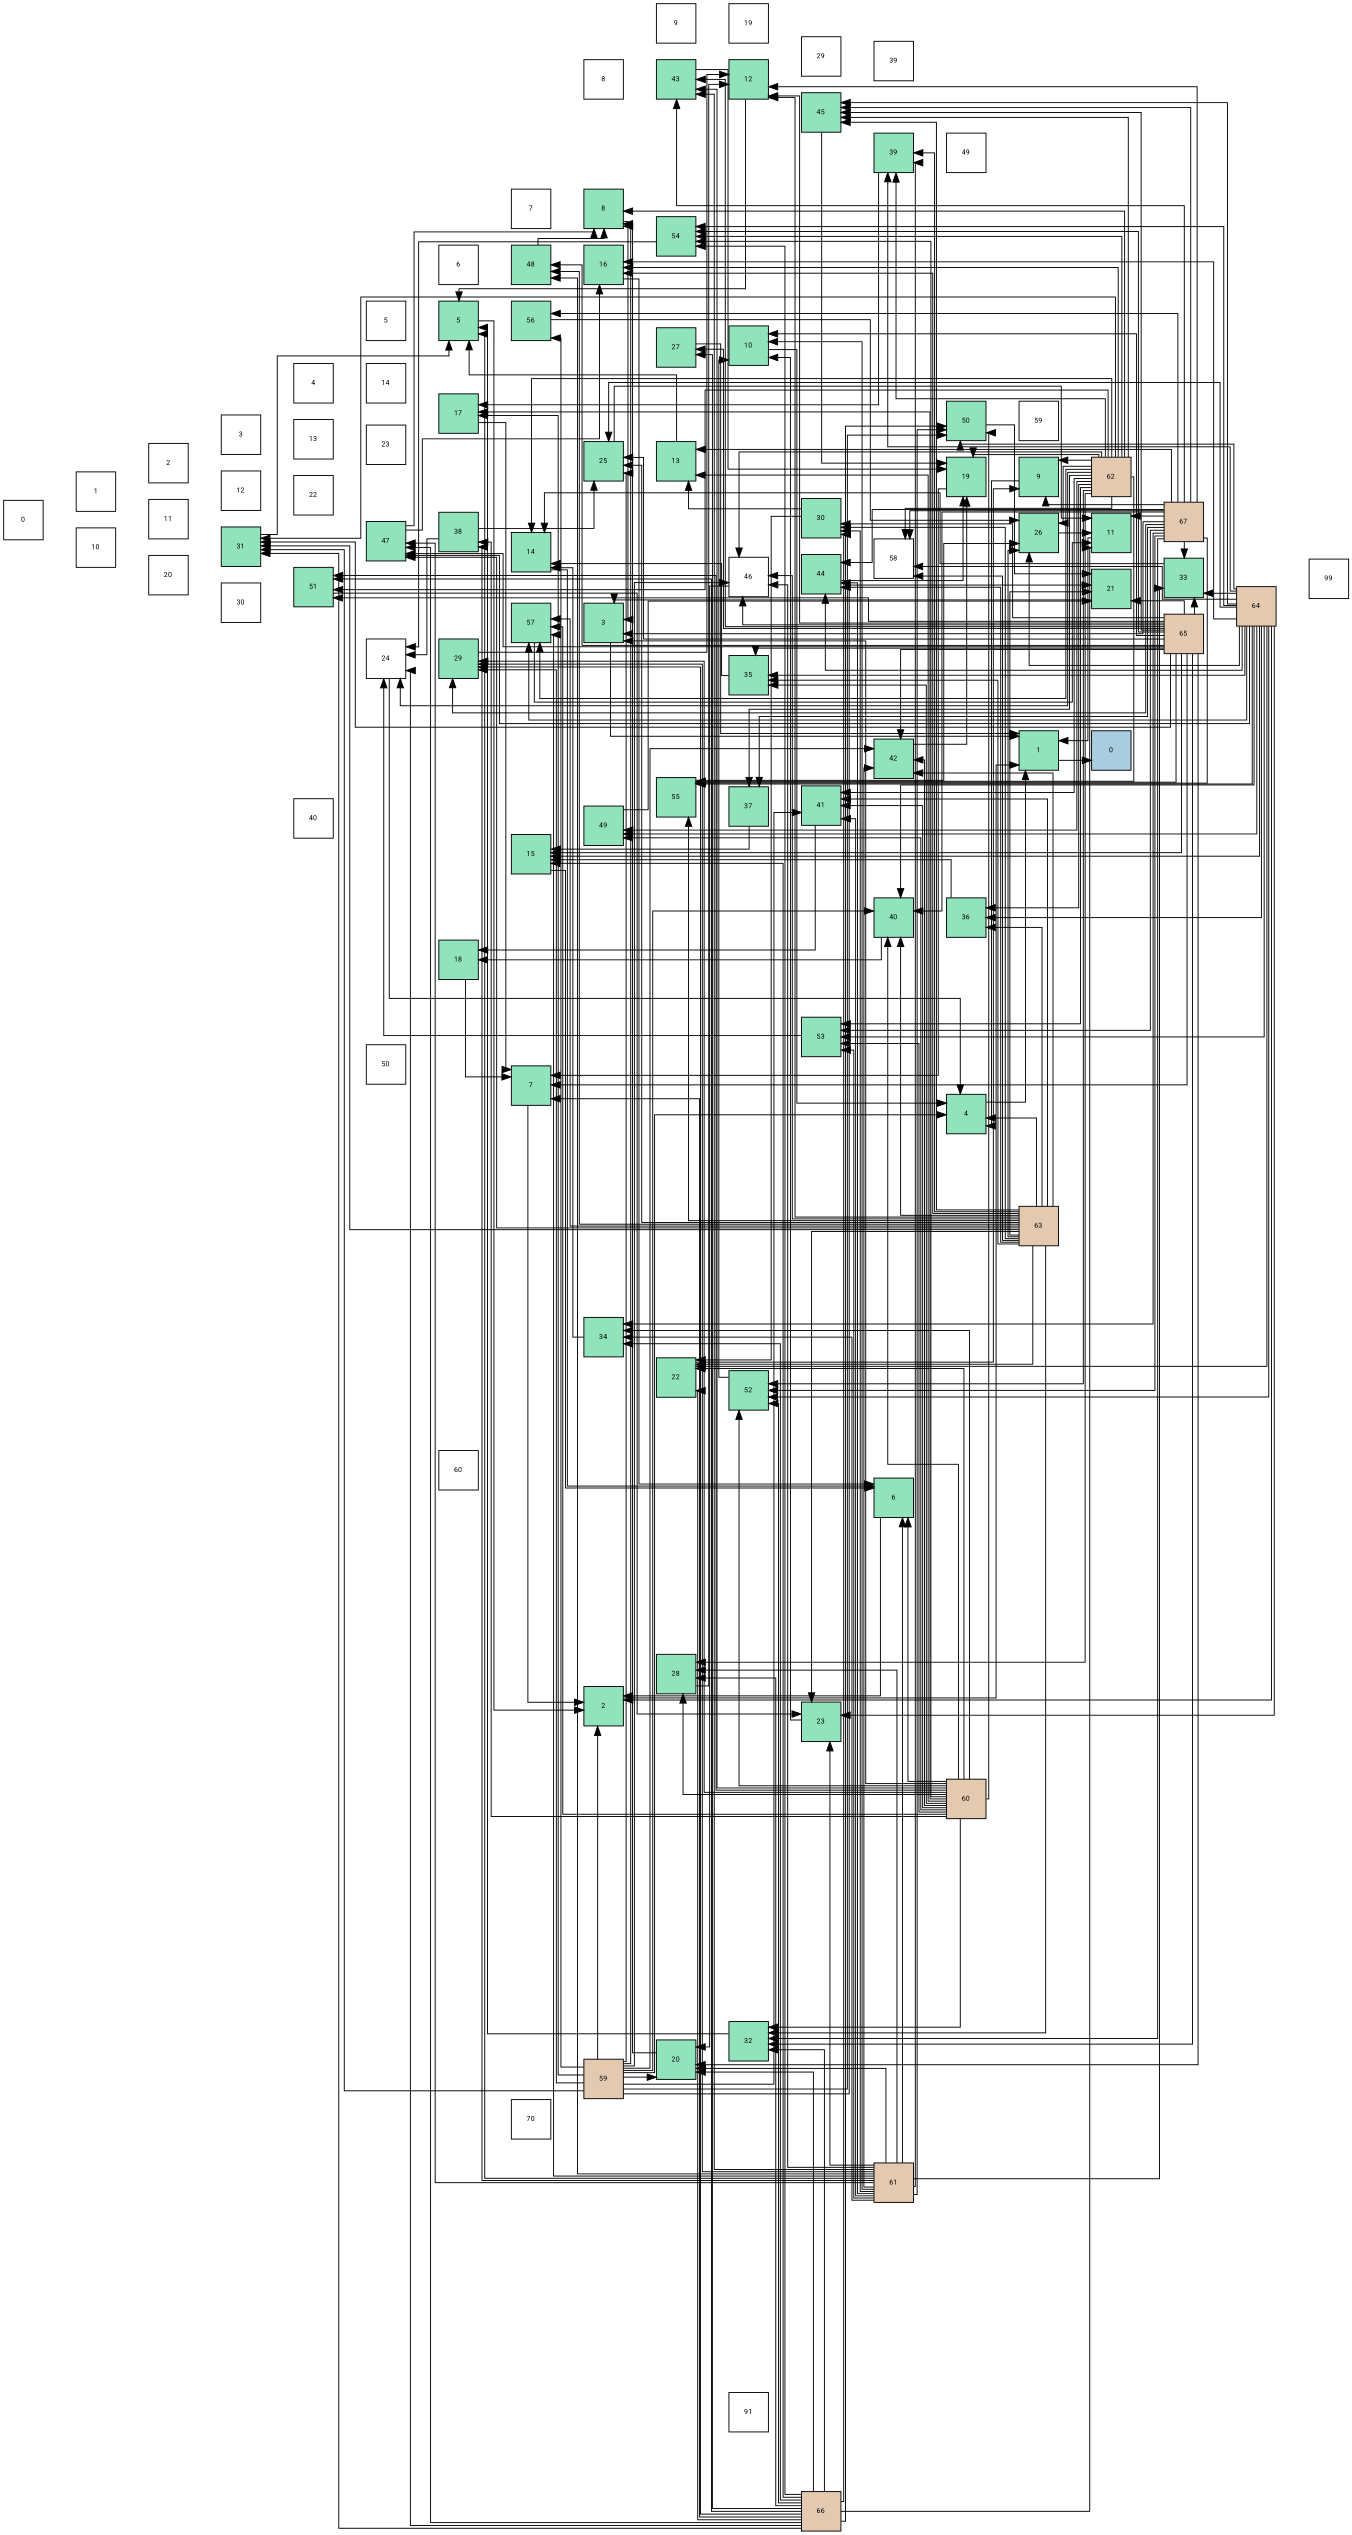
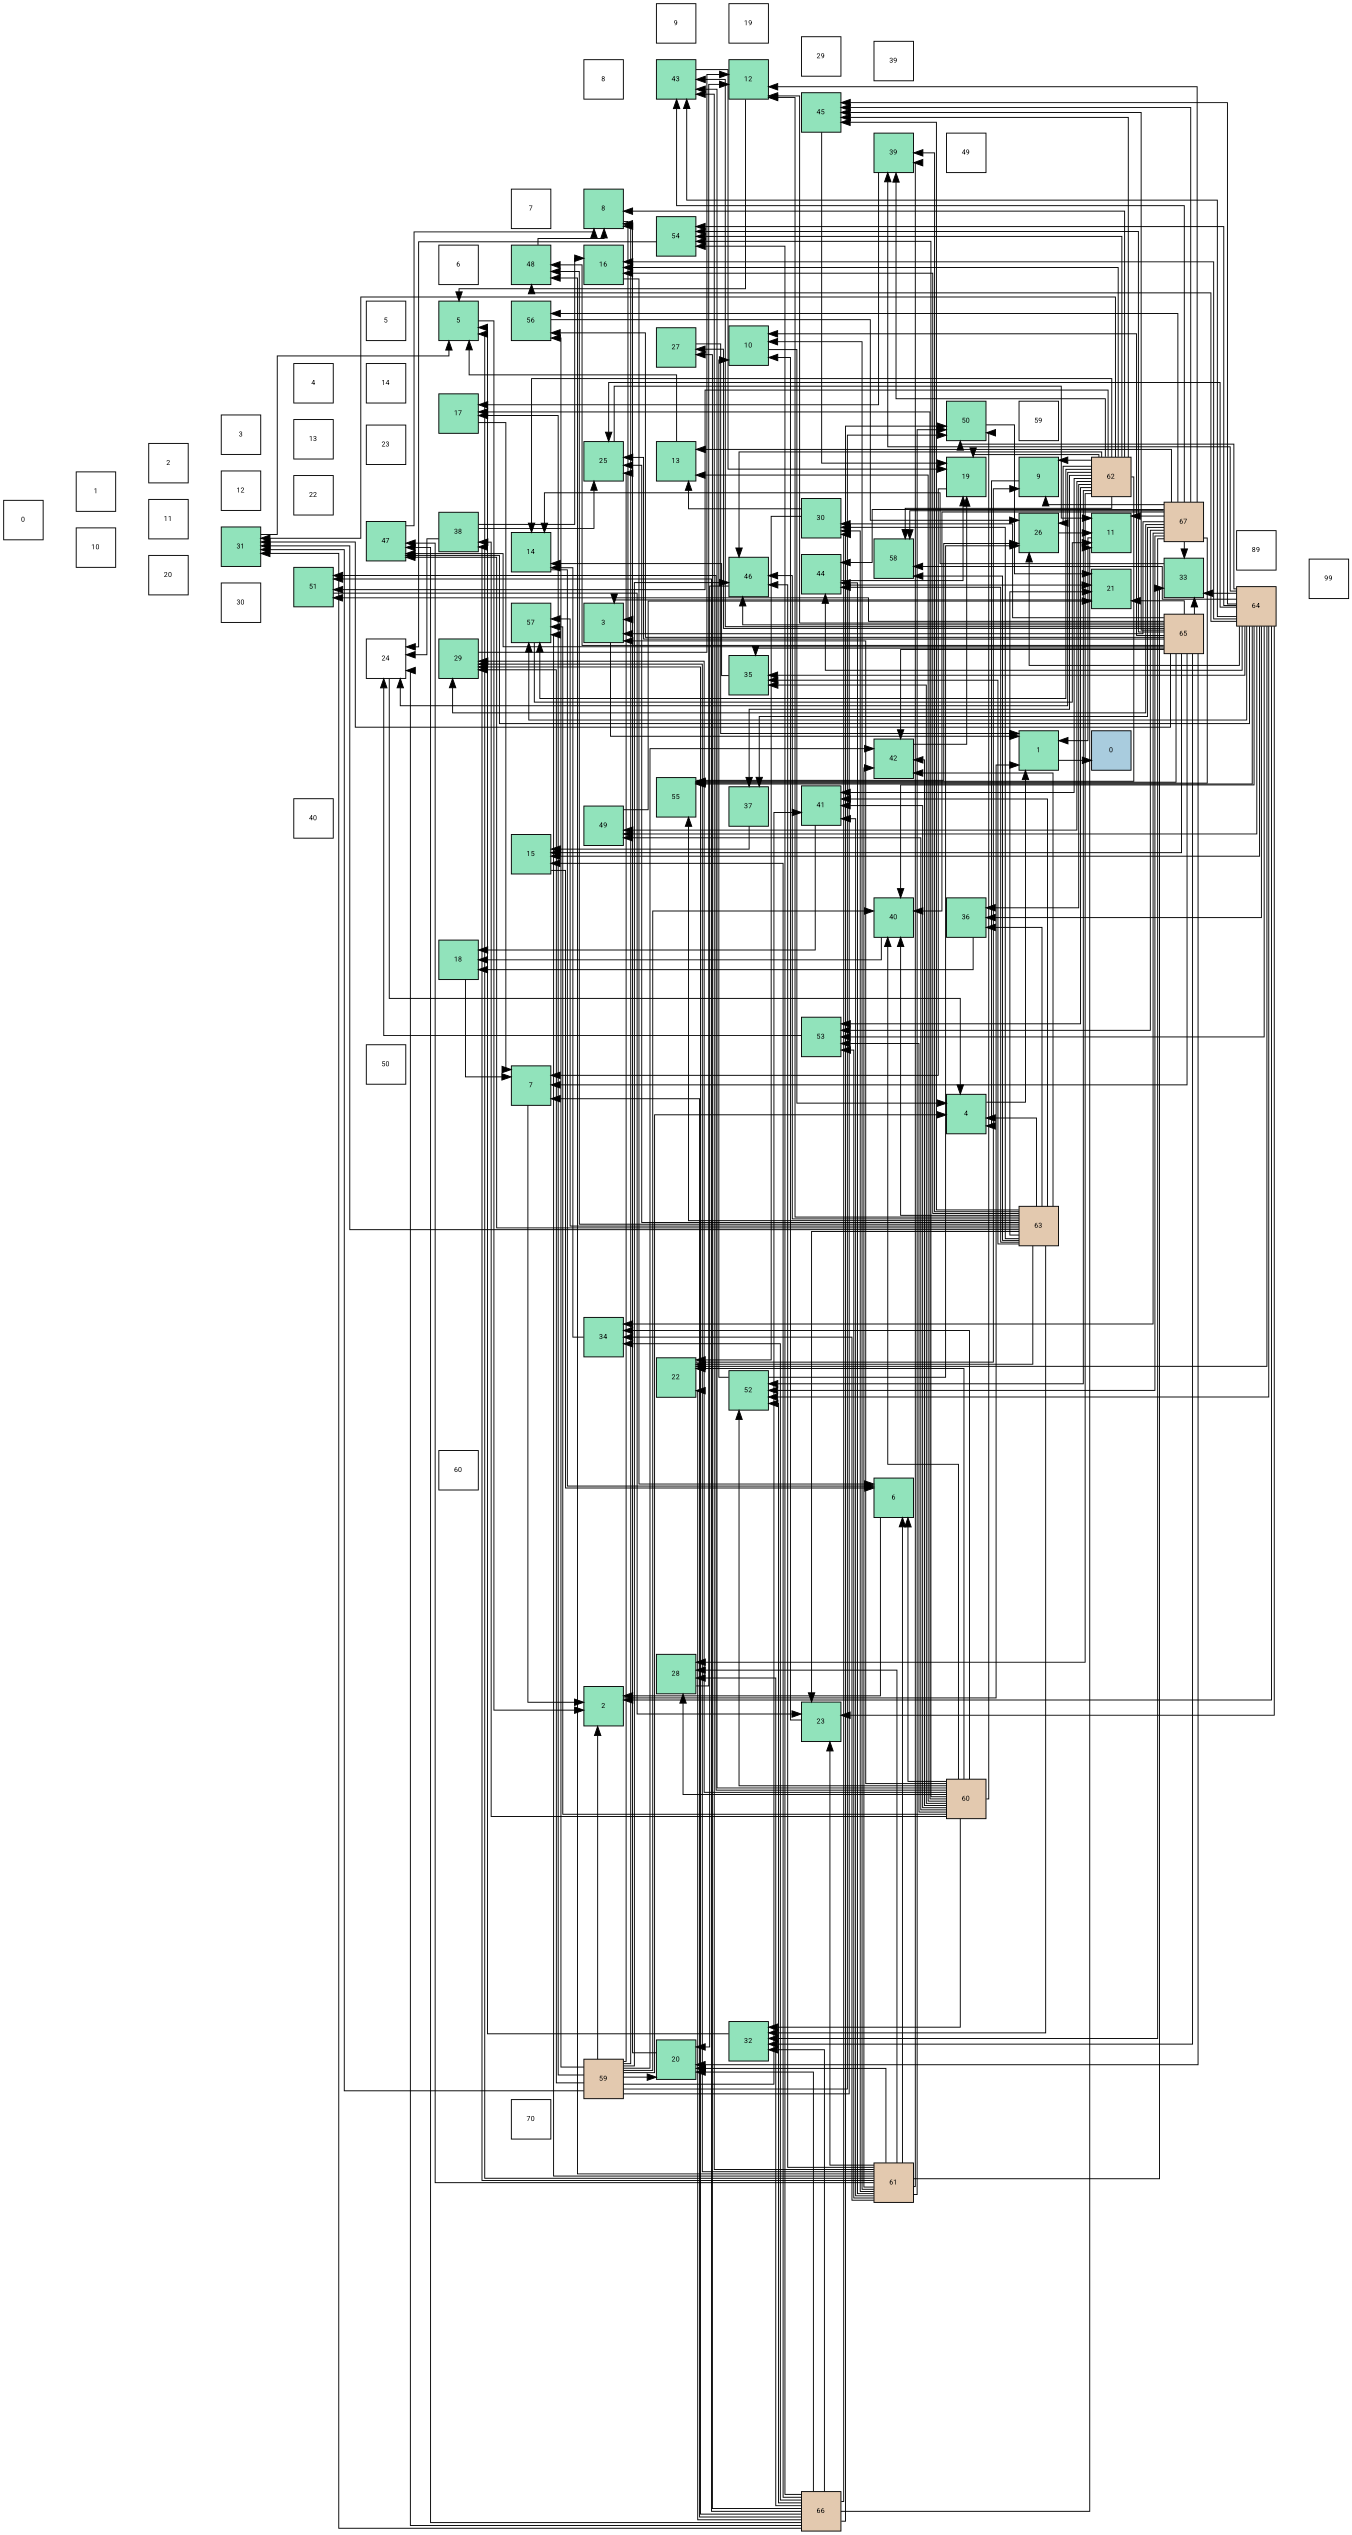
edge "64" -> "43": added
edge "64" -> "48": added
edge "47" -> "16": now "38" -> "16"
node "89": added
node "58": fillcolor #ffffff -> #91e3bb
node "46": fillcolor #ffffff -> #91e3bb
edge "65" -> "56": added
edge "36" -> "15": now "36" -> "18"
edge "63" -> "26": now "52" -> "26"
node "91": removed
